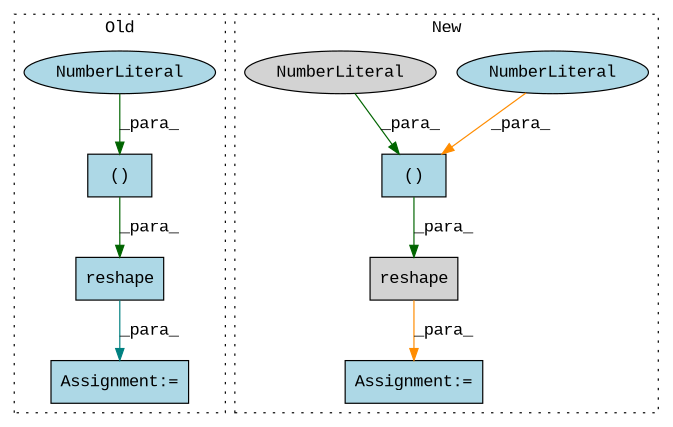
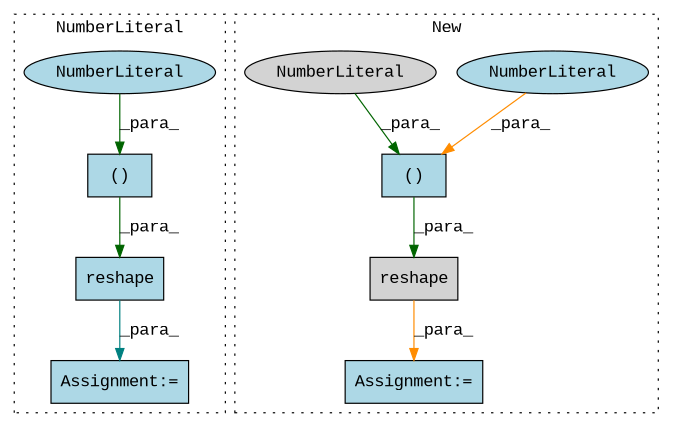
cluster "Old": label "Old" -> "NumberLiteral"
